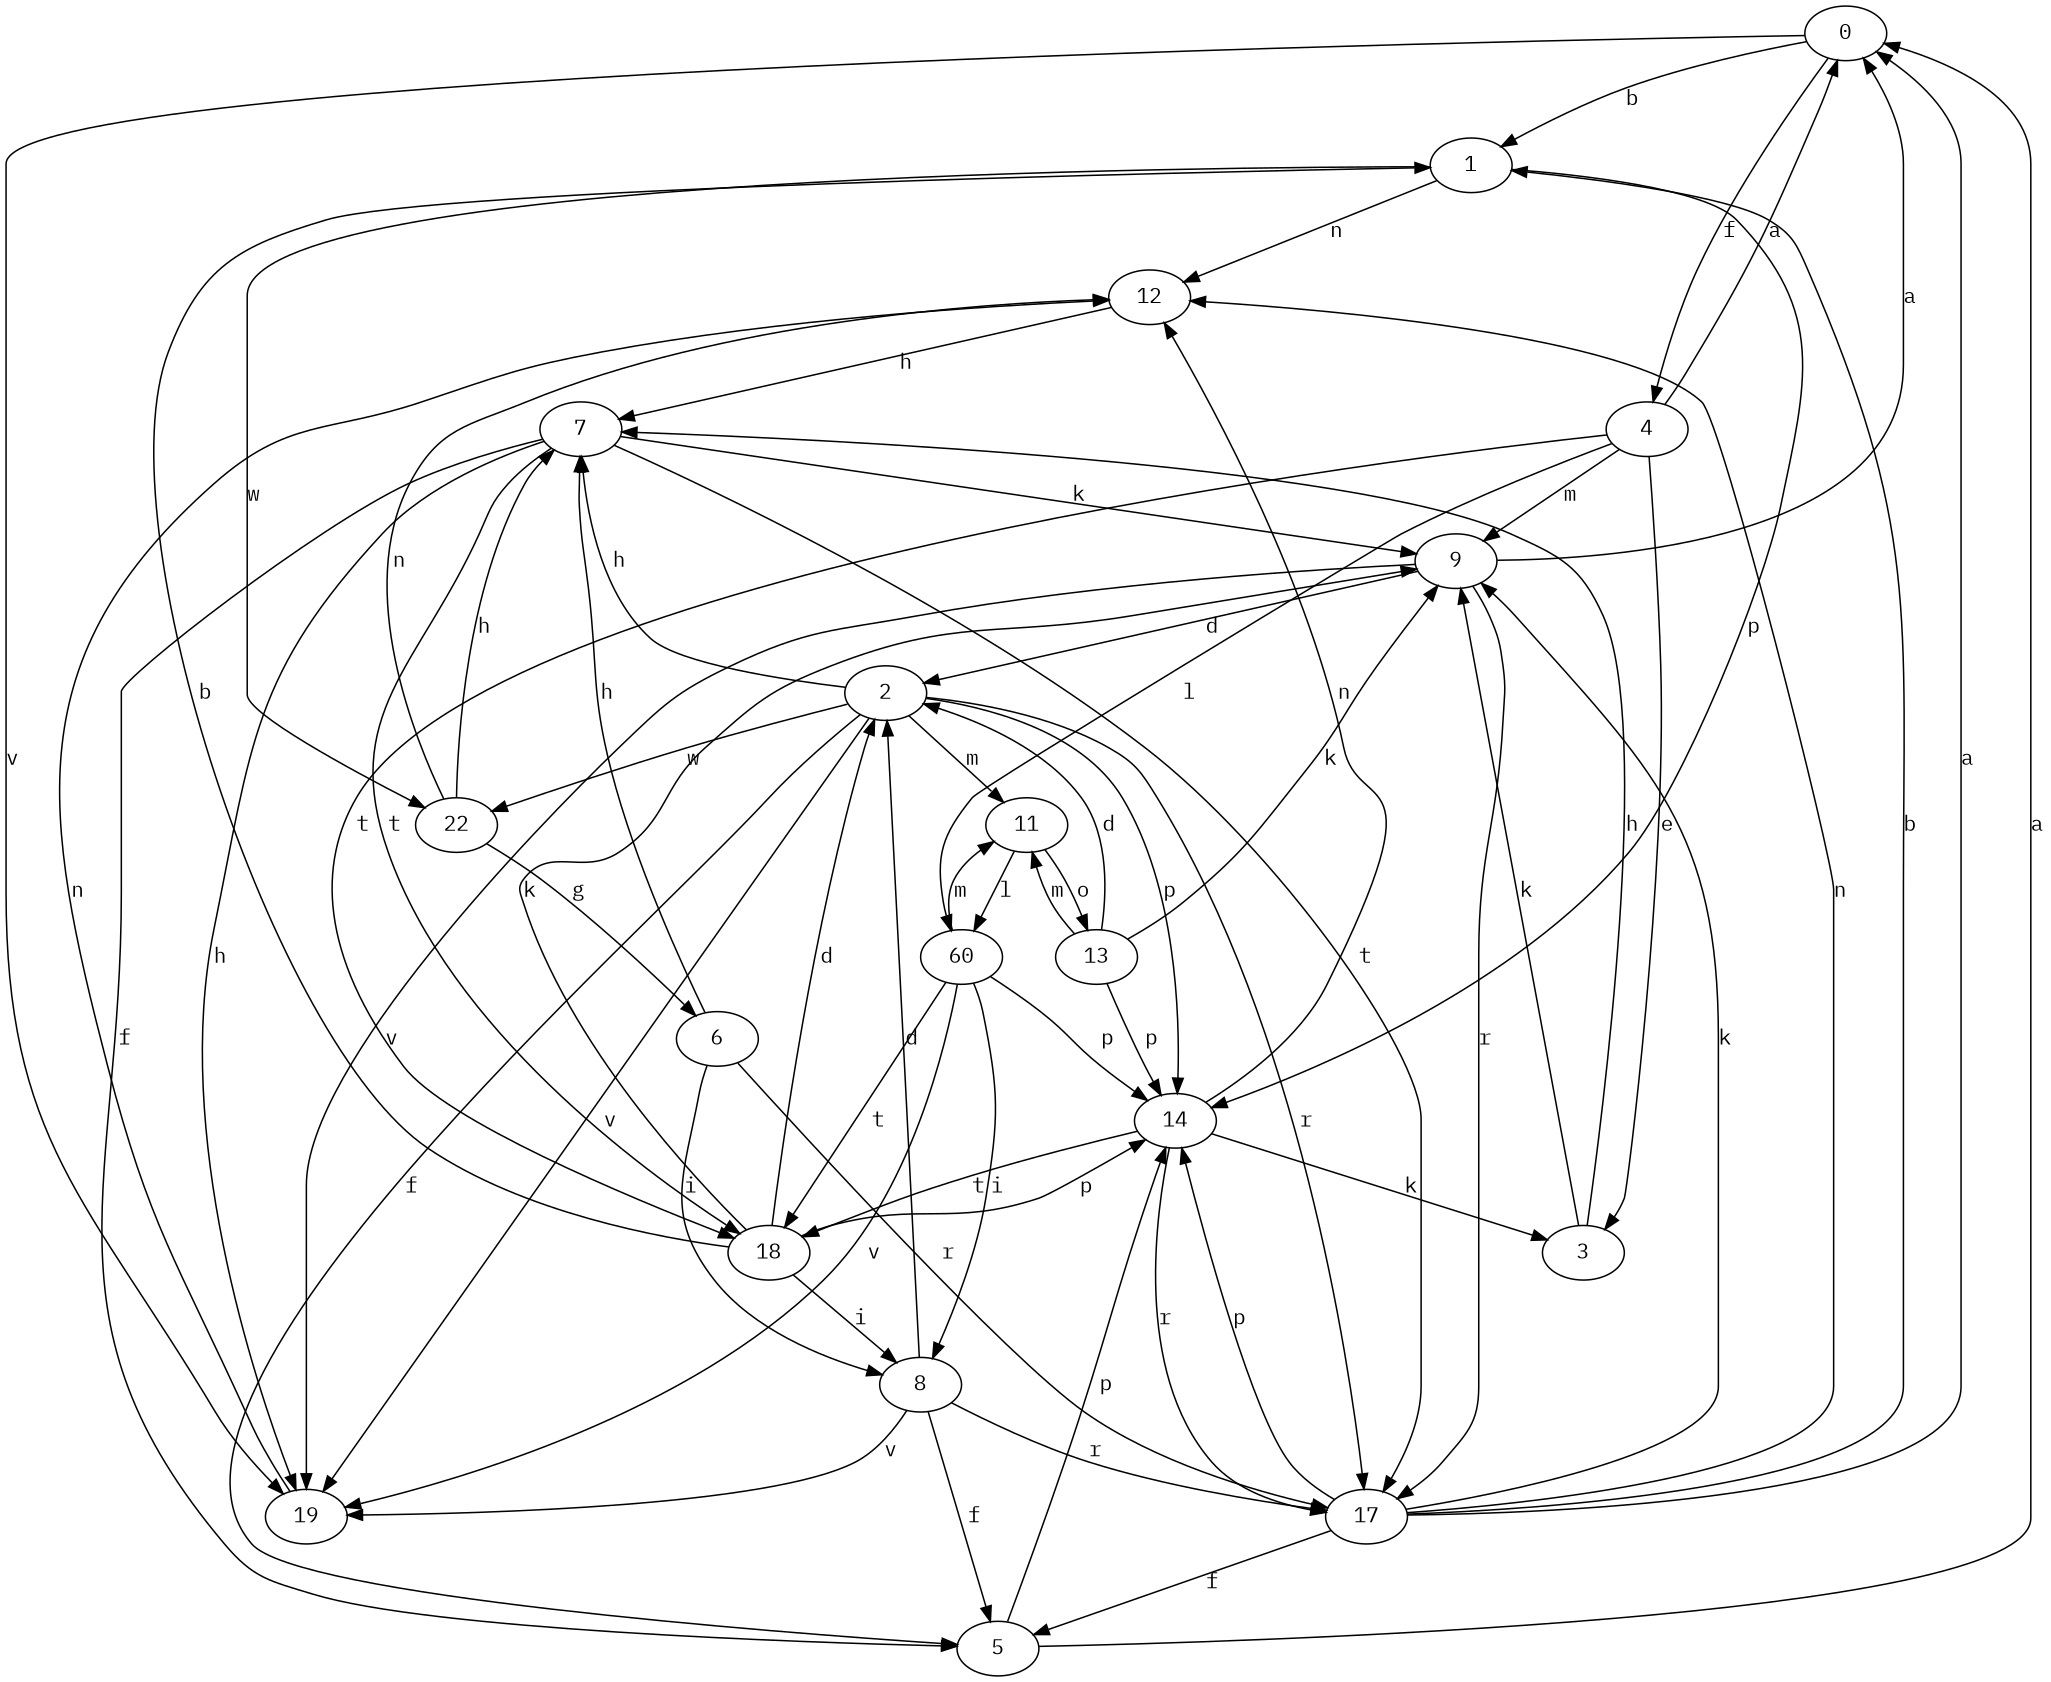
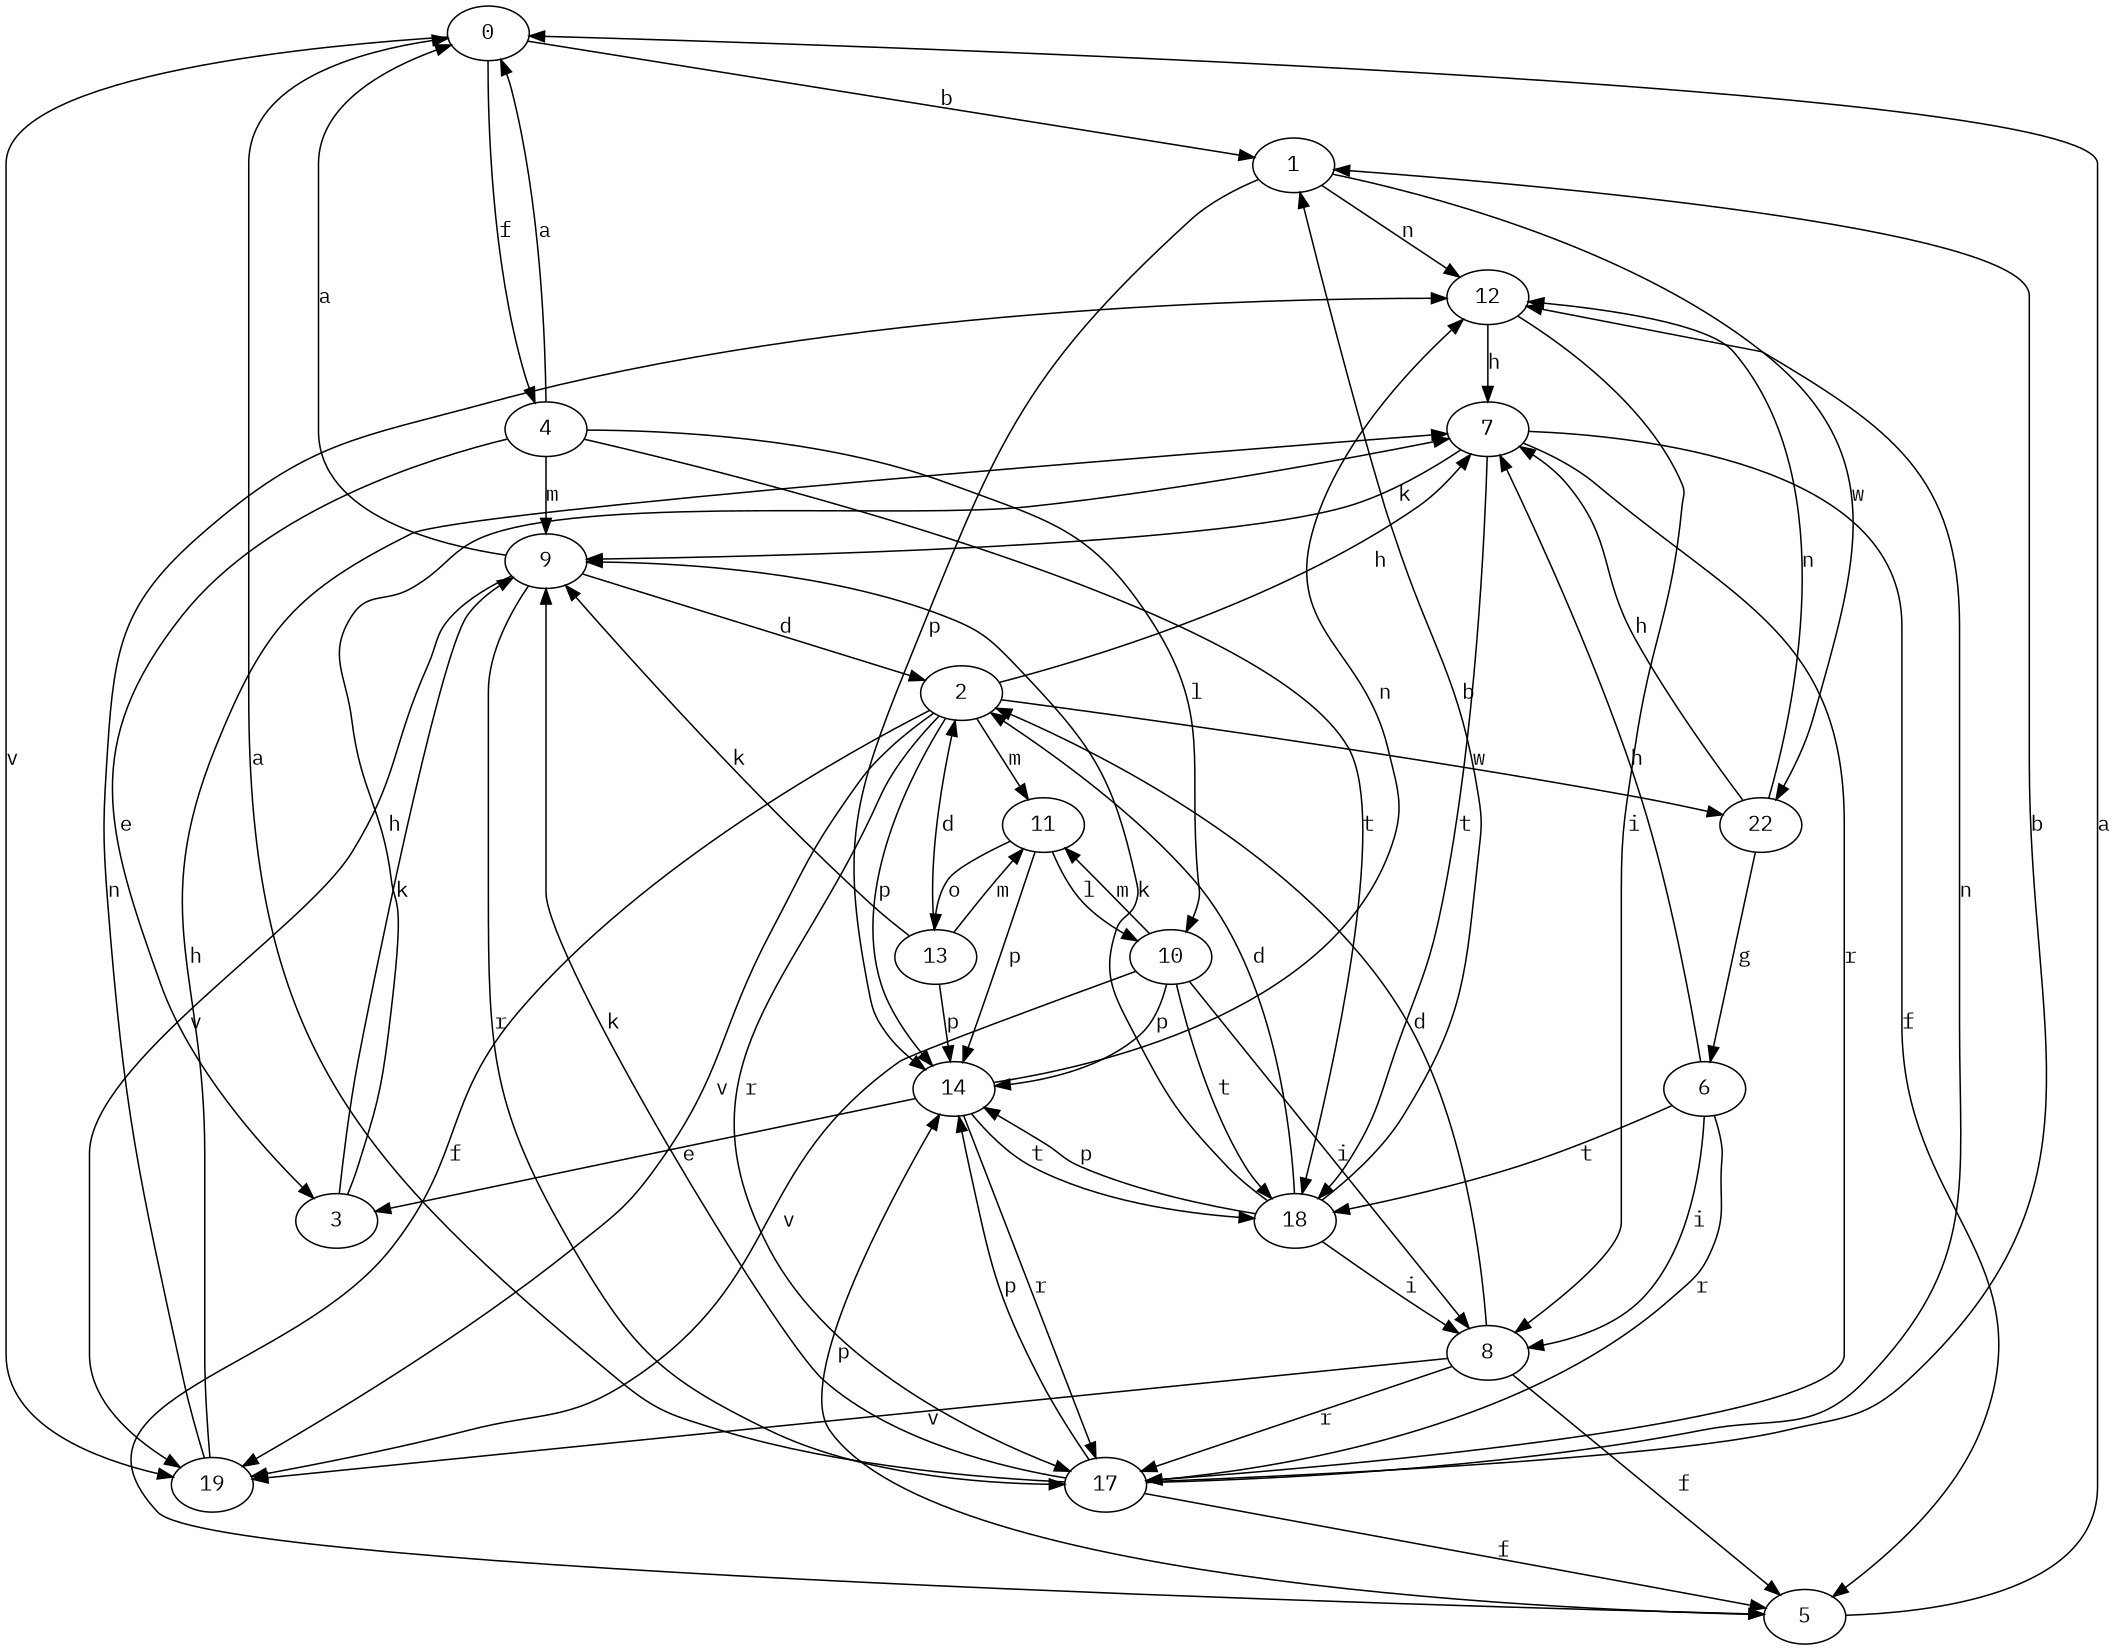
edge "12" -> "8": added, label "i"
edge "7" -> "19": reversed
edge "11" -> "14": added, label "p"
node "60": label "60" -> "10"
edge "7" -> "17": label "t" -> "r"
edge "6" -> "18": added, label "t"
edge "14" -> "3": label "k" -> "e"
